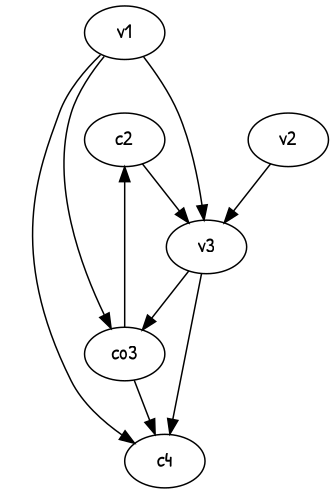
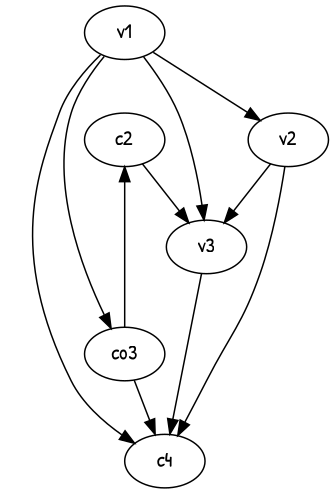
edge "v1" -> "v2": added
edge "v3" -> "co3": removed
edge "v2" -> "c4": added
